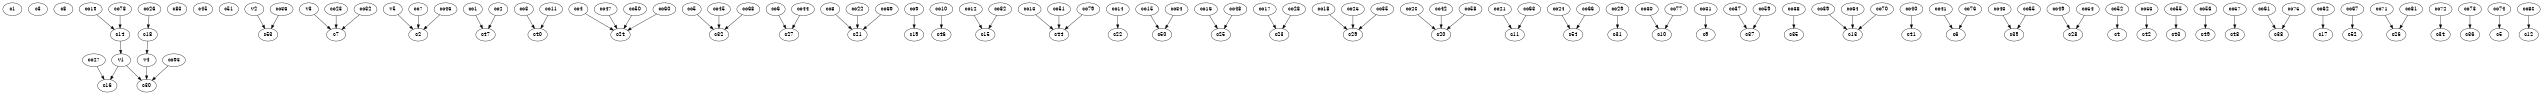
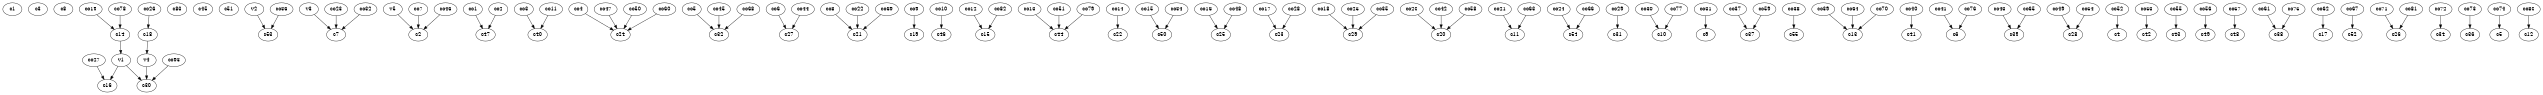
node "c35": label "c35" -> "c55"
